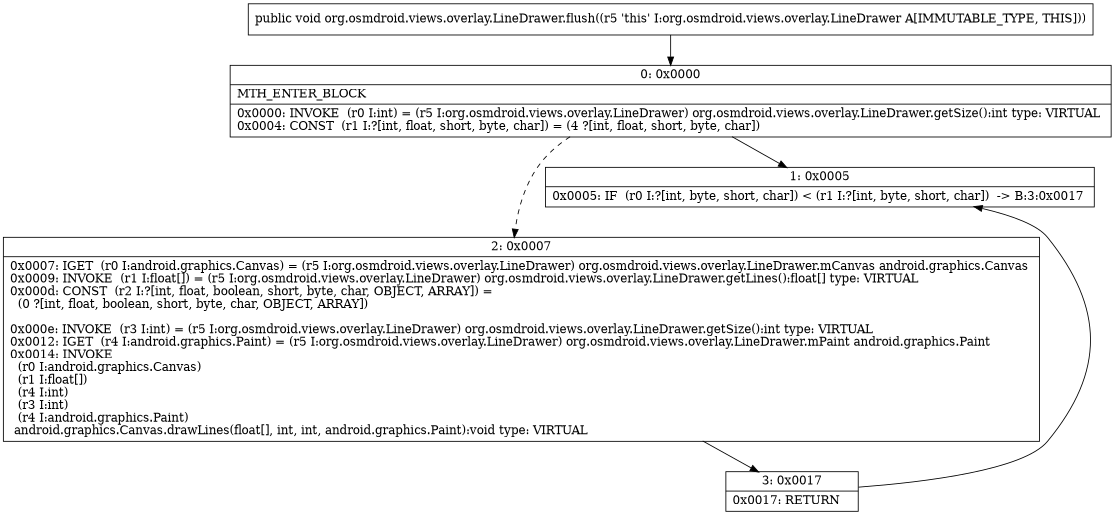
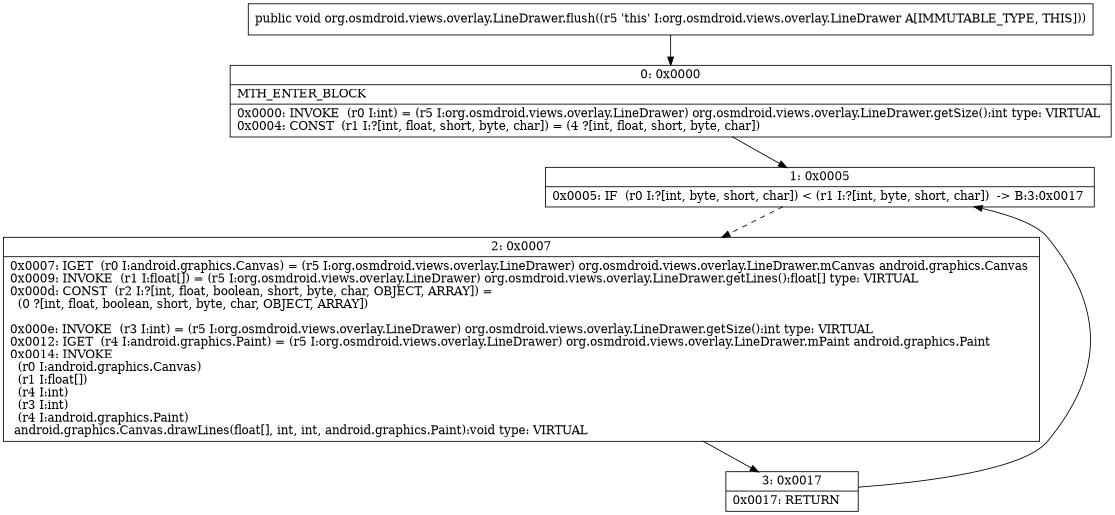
edge "0: 0x0000" -> "2: 0x0007": now "1: 0x0005" -> "2: 0x0007"
